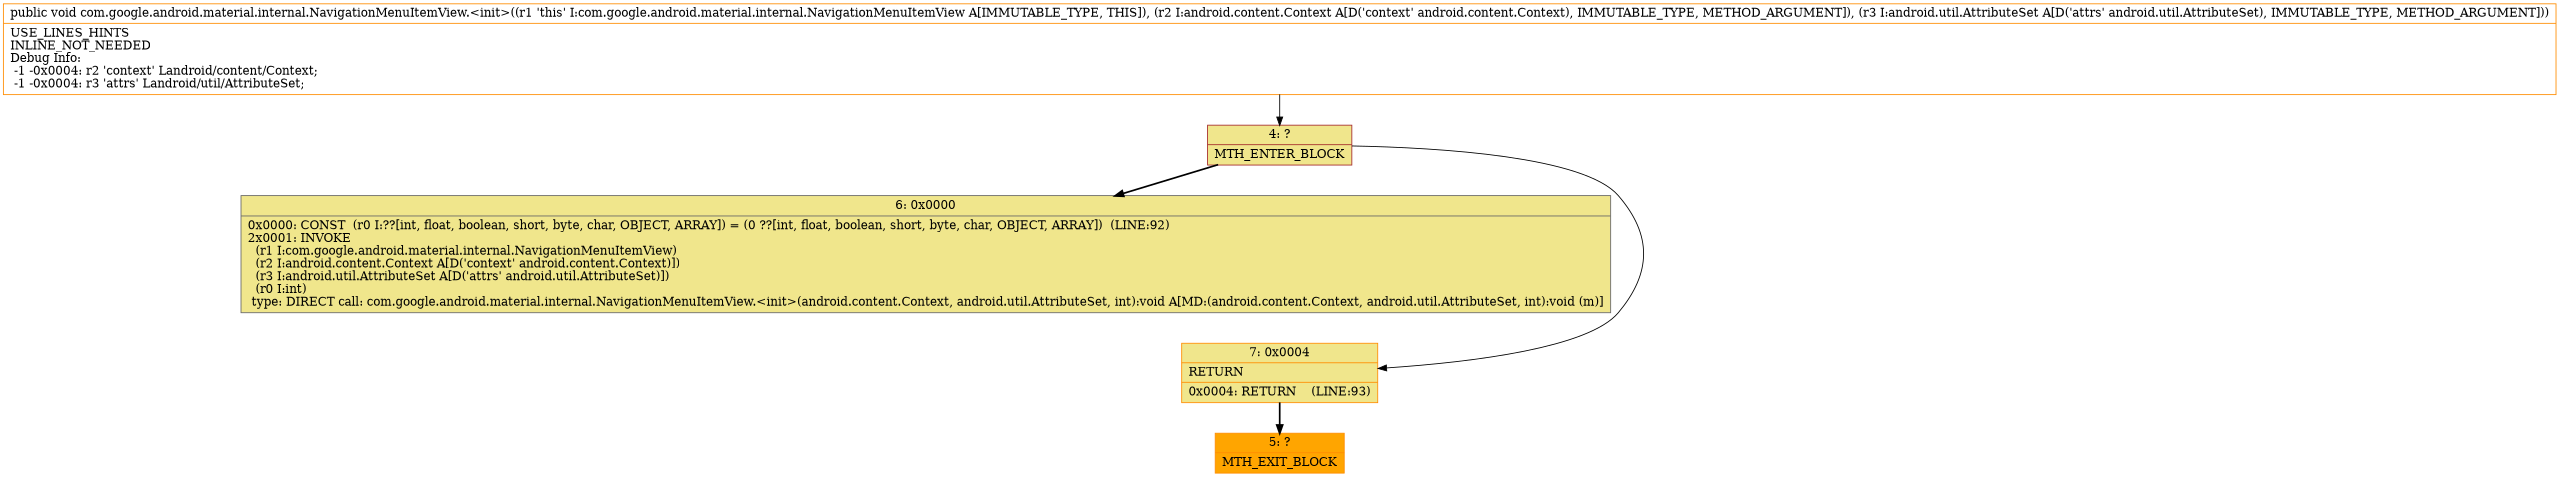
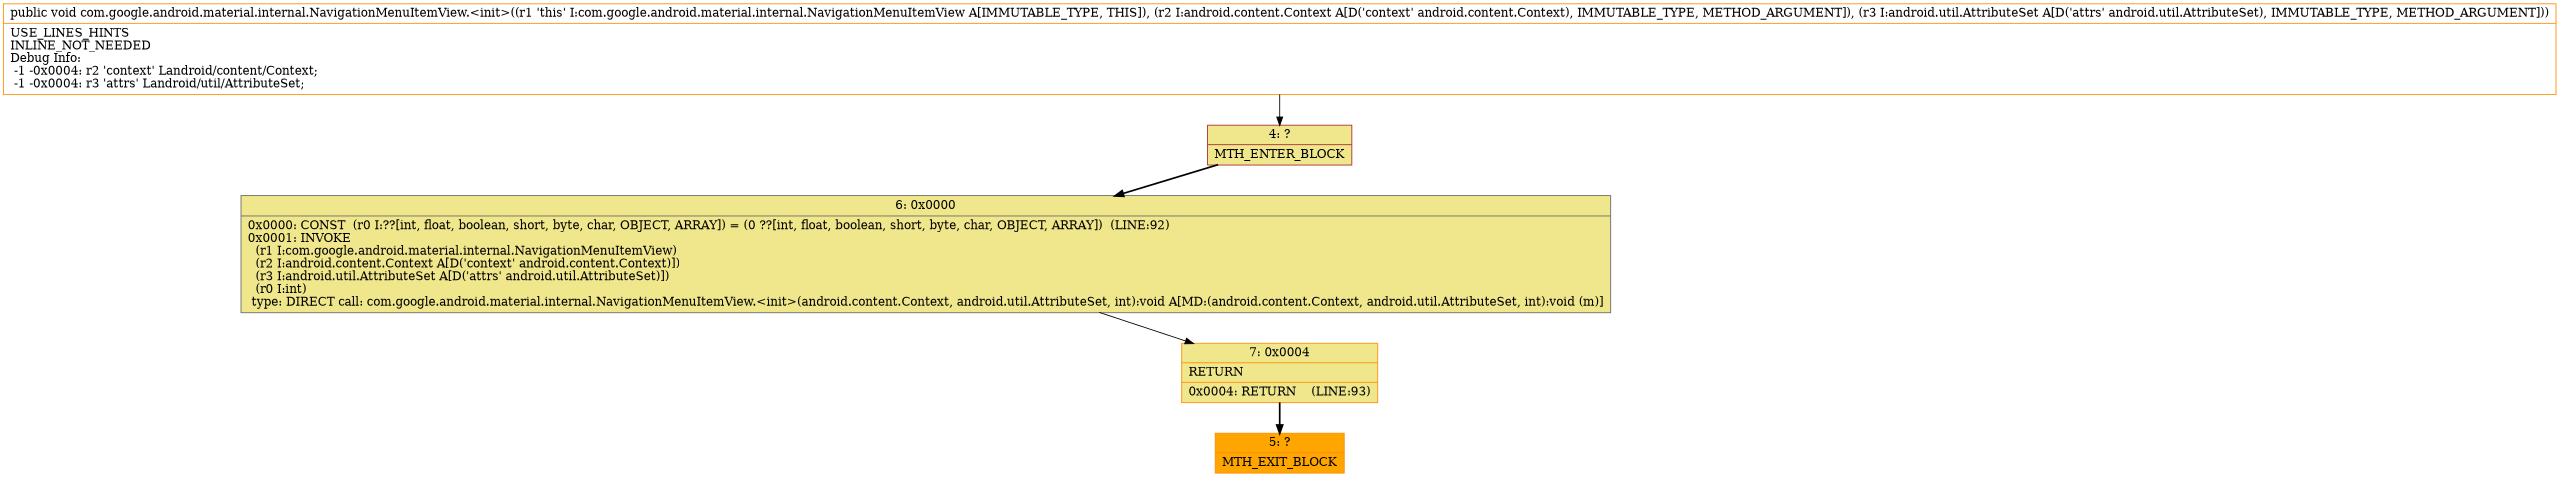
node "6: 0x0000": text "2x0001: INVOKE" -> "0x0001: INVOKE"
edge "4: ?" -> "7: 0x0004": now "6: 0x0000" -> "7: 0x0004"
